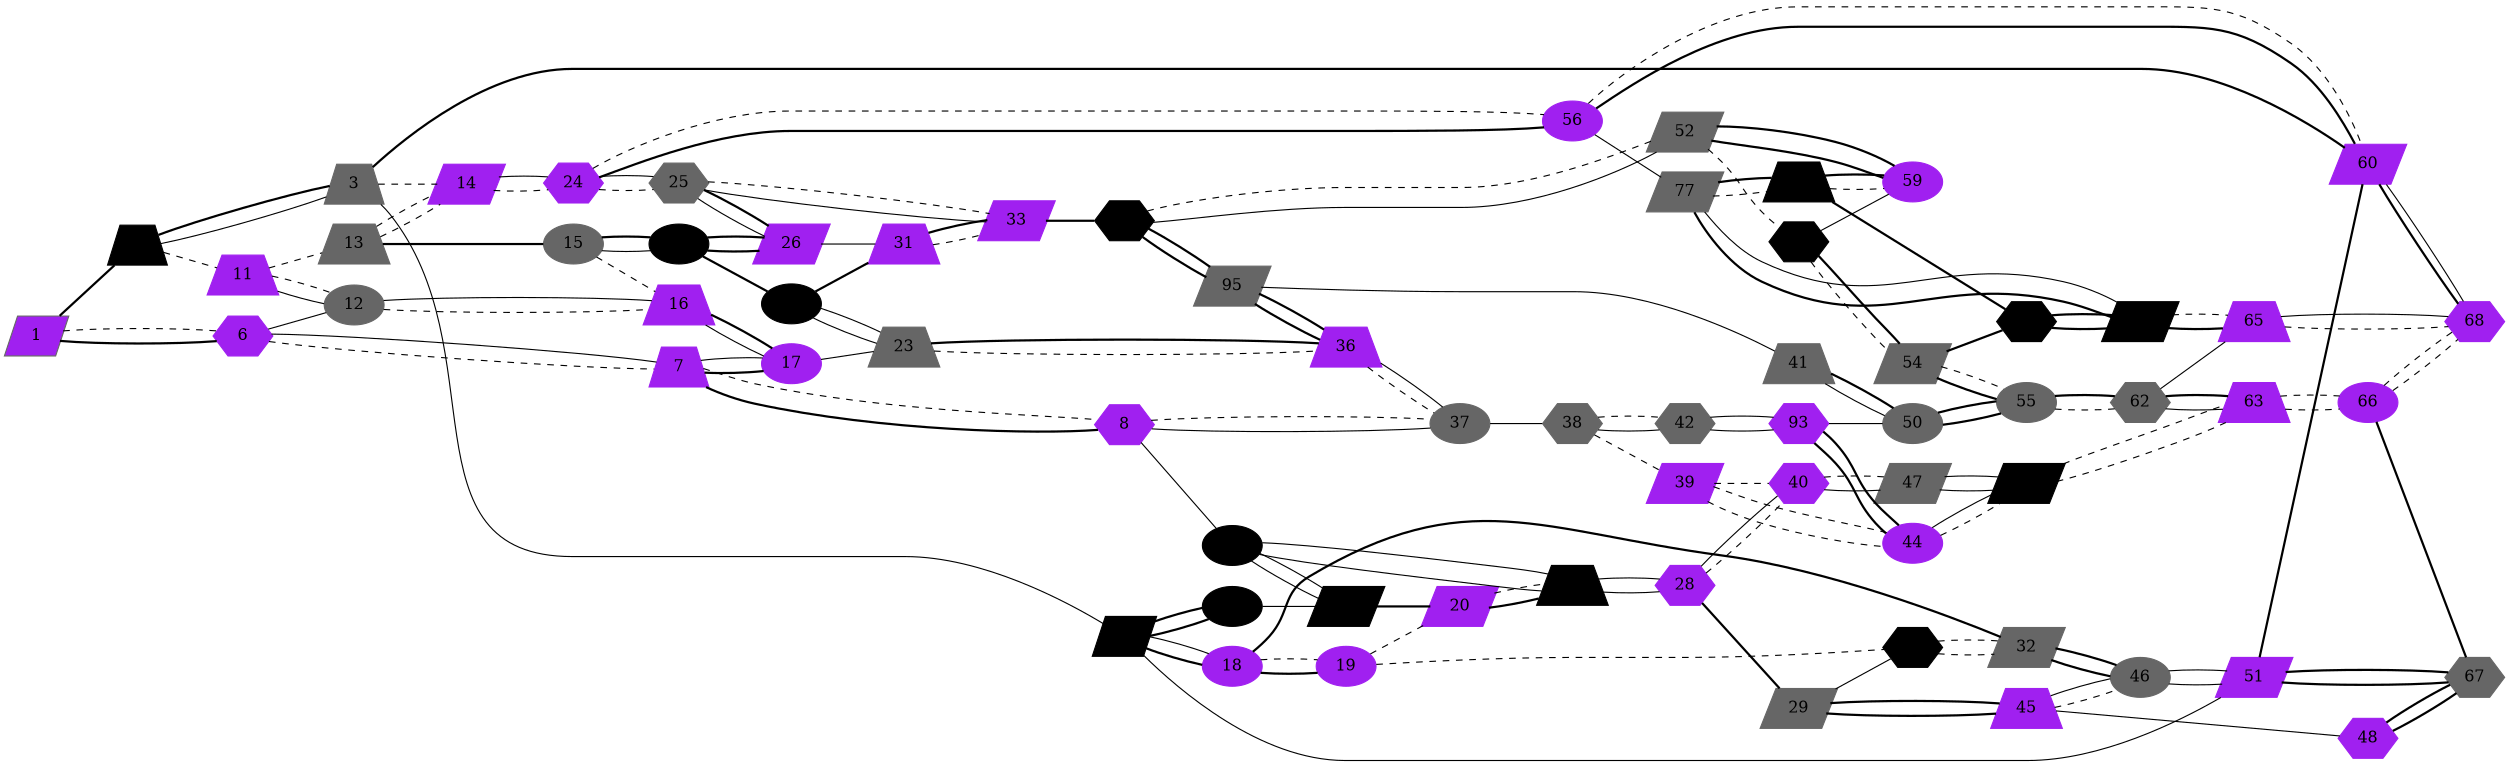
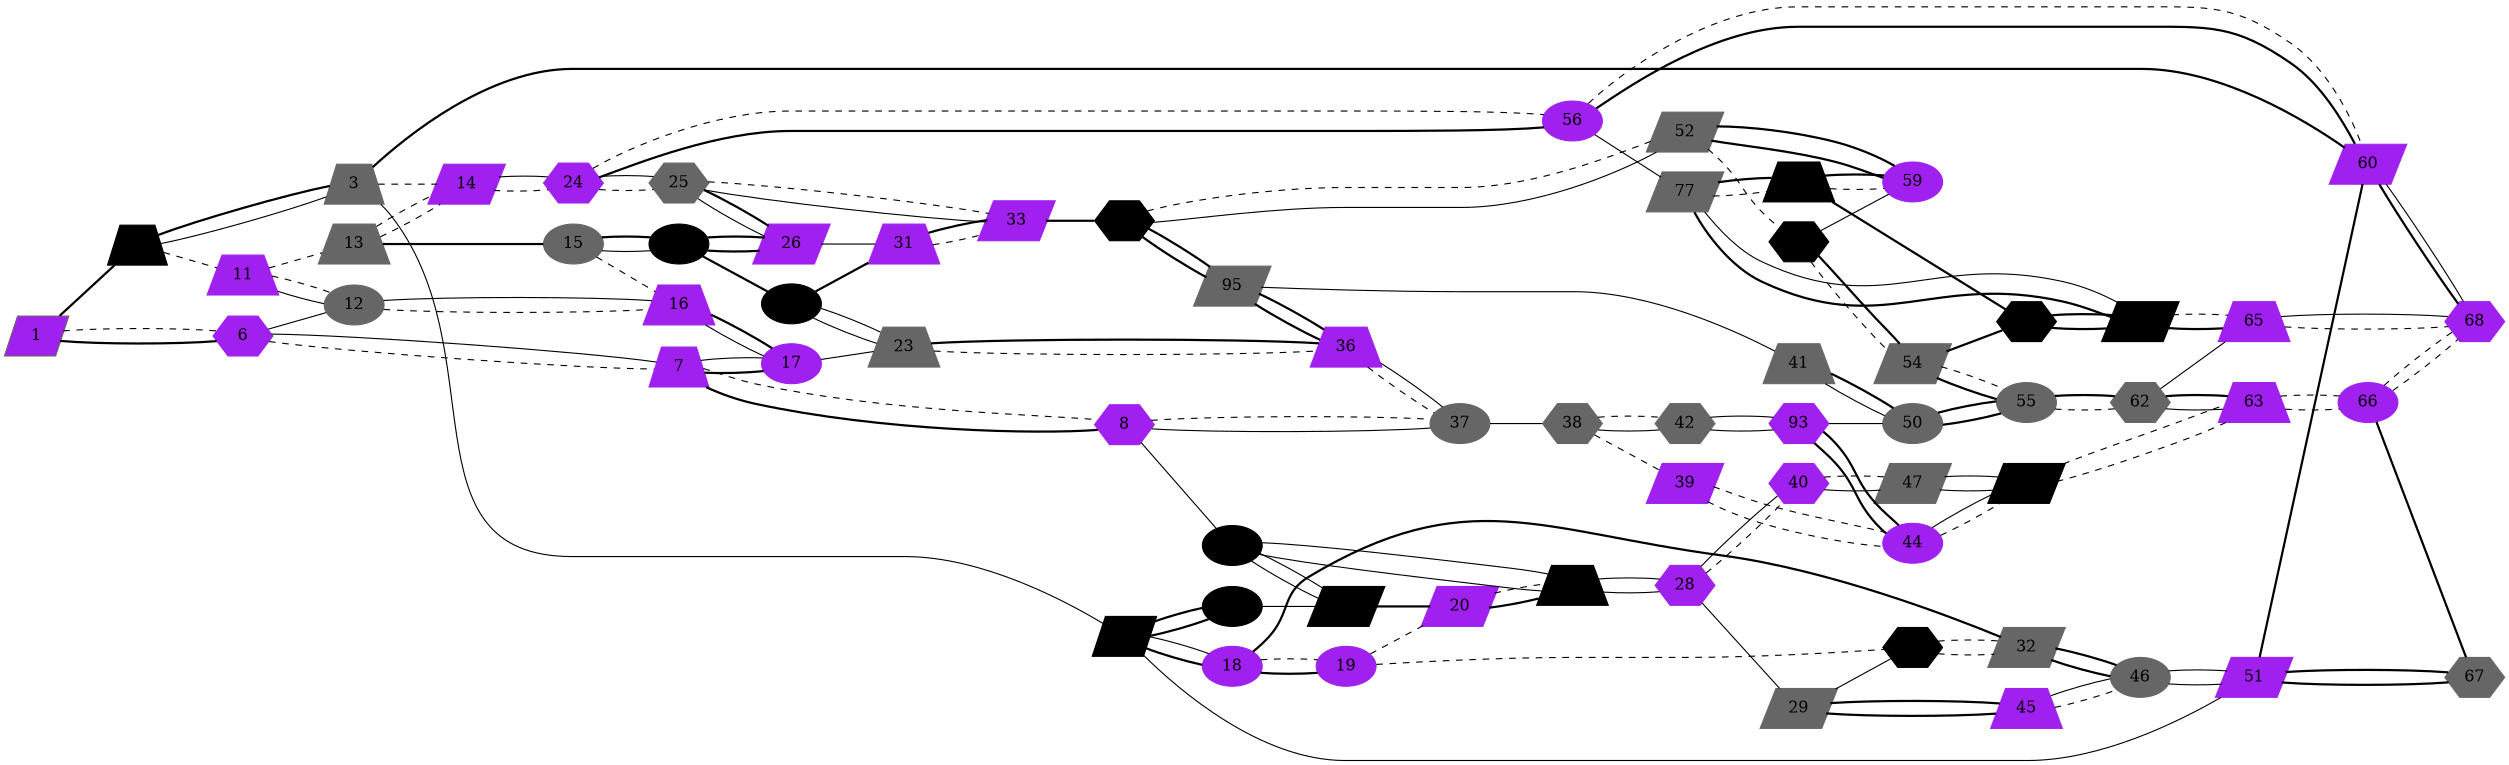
edge "39" -- "40": removed
edge "28" -- "29": style bold -> solid
node "48": removed
